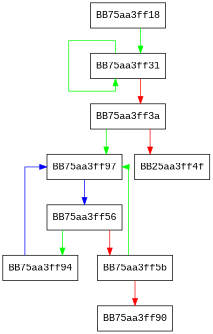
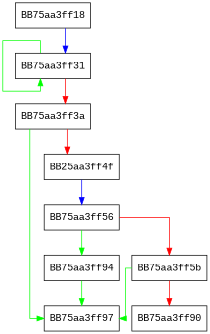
edge "BB75aa3ff18" -> "BB75aa3ff31": color green -> blue
edge "BB75aa3ff97" -> "BB75aa3ff56": now "BB25aa3ff4f" -> "BB75aa3ff56"
edge "BB75aa3ff94" -> "BB75aa3ff97": color blue -> green
